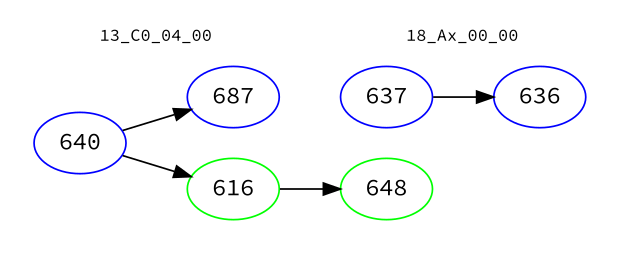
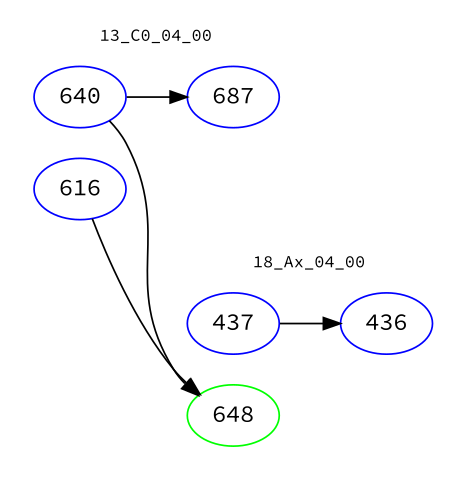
cluster "18_Ax_00_00": label "18_Ax_00_00" -> "18_Ax_04_00"
node "637": label "637" -> "437"
node "636": label "636" -> "436"
edge "640" -> "616": now "640" -> "648"
node "616": color green -> blue
